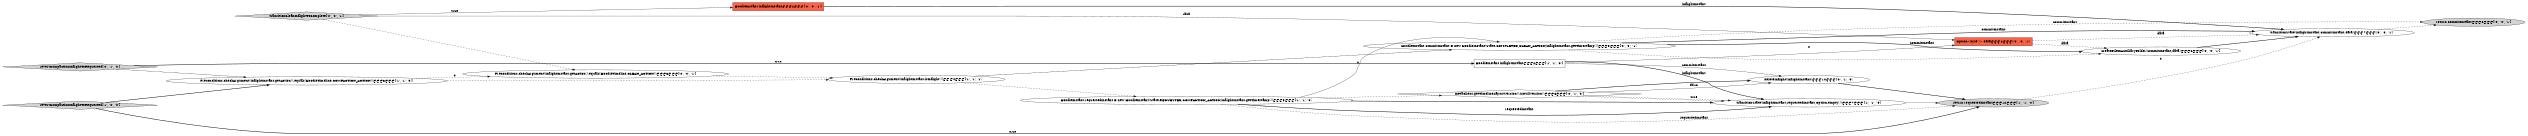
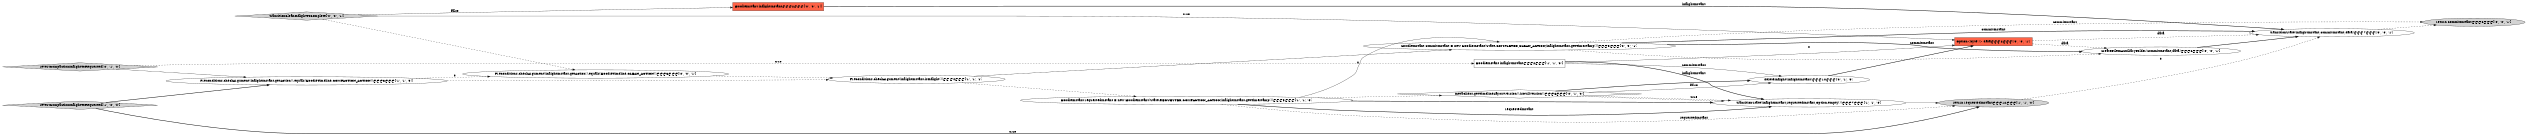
edge "transitionCleanInflightToComplete['0', '0', '1']" -> "HoodieInstant inflightInstant@@@2@@@['0', '0', '1']": label "true" -> "false"
edge "transitionCleanInflightToComplete['0', '0', '1']" -> "Option<byte((> data@@@2@@@['0', '0', '1']": label "data" -> "true"
edge "revertCompactionInflightToRequested['0', '1', '0']" -> "HoodieInstant inflightInstant@@@2@@@['1', '1', '0']": style bold -> dashed
edge "deleteInflight(inflightInstant)@@@10@@@['0', '1', '0']" -> "return requestedInstant@@@12@@@['1', '1', '0']": now "deleteInflight(inflightInstant)@@@10@@@['0', '1', '0']" -> "Option<byte((> data@@@2@@@['0', '0', '1']"
